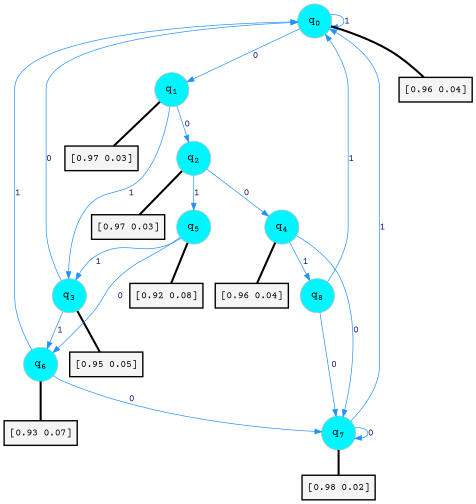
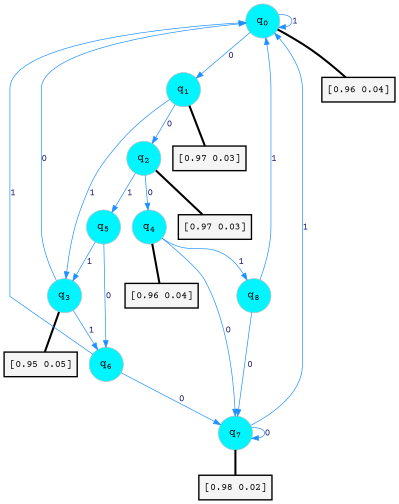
node "[0.92 0.08]": removed
node "[0.93 0.07]": removed
